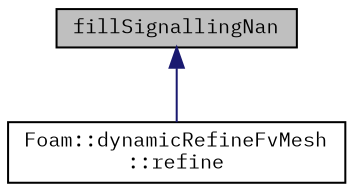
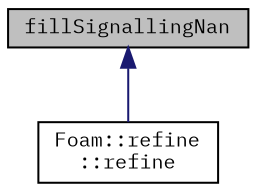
node "Foam::dynamicRefineFvMesh ::refine": label "Foam::dynamicRefineFvMesh ::refine" -> "Foam::refine ::refine"
